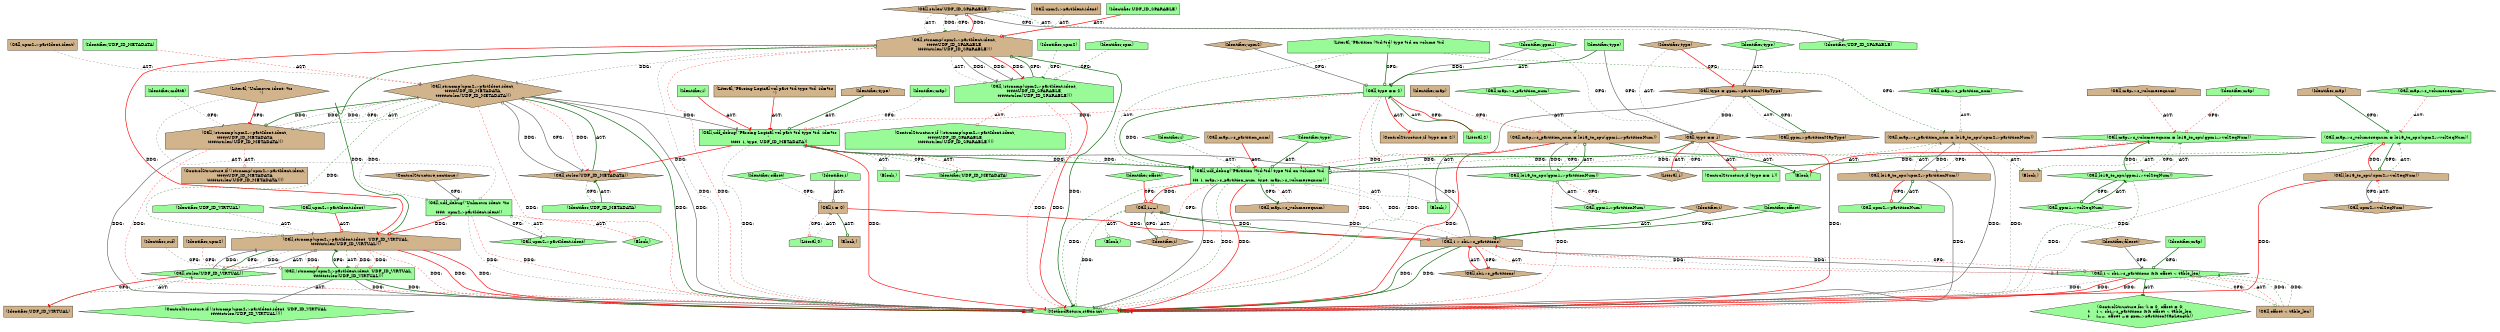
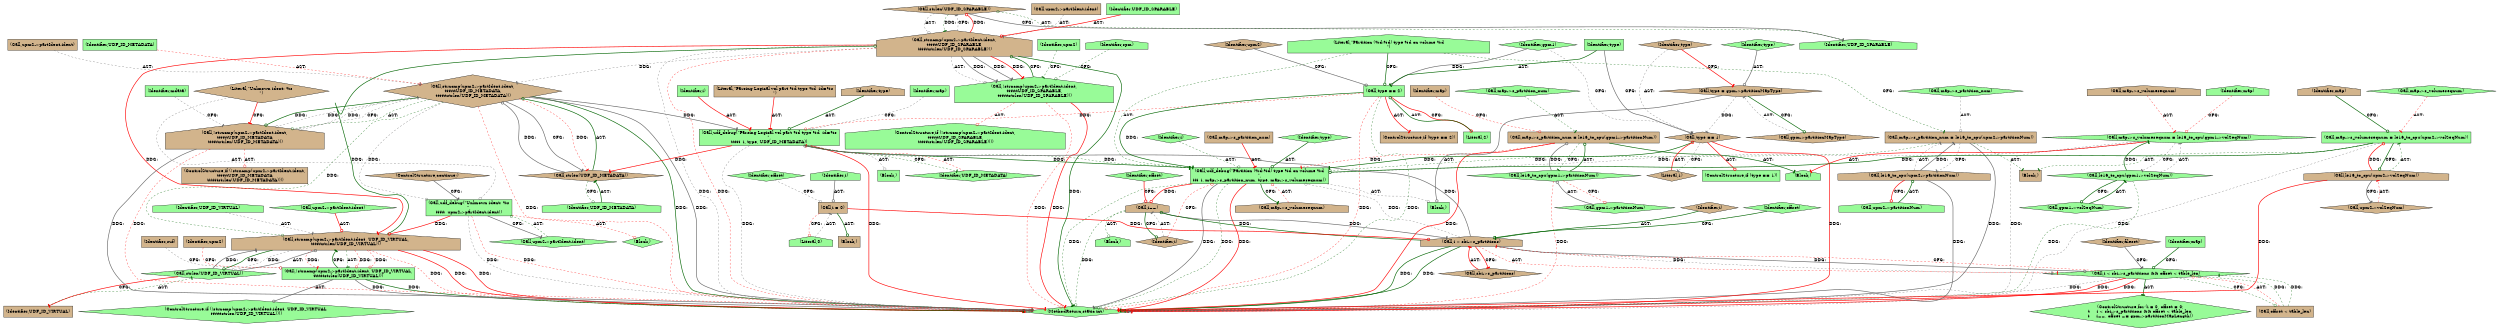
edge "(Literal,2)" -> "(Call,type == 2)": arrowhead tee -> odot
